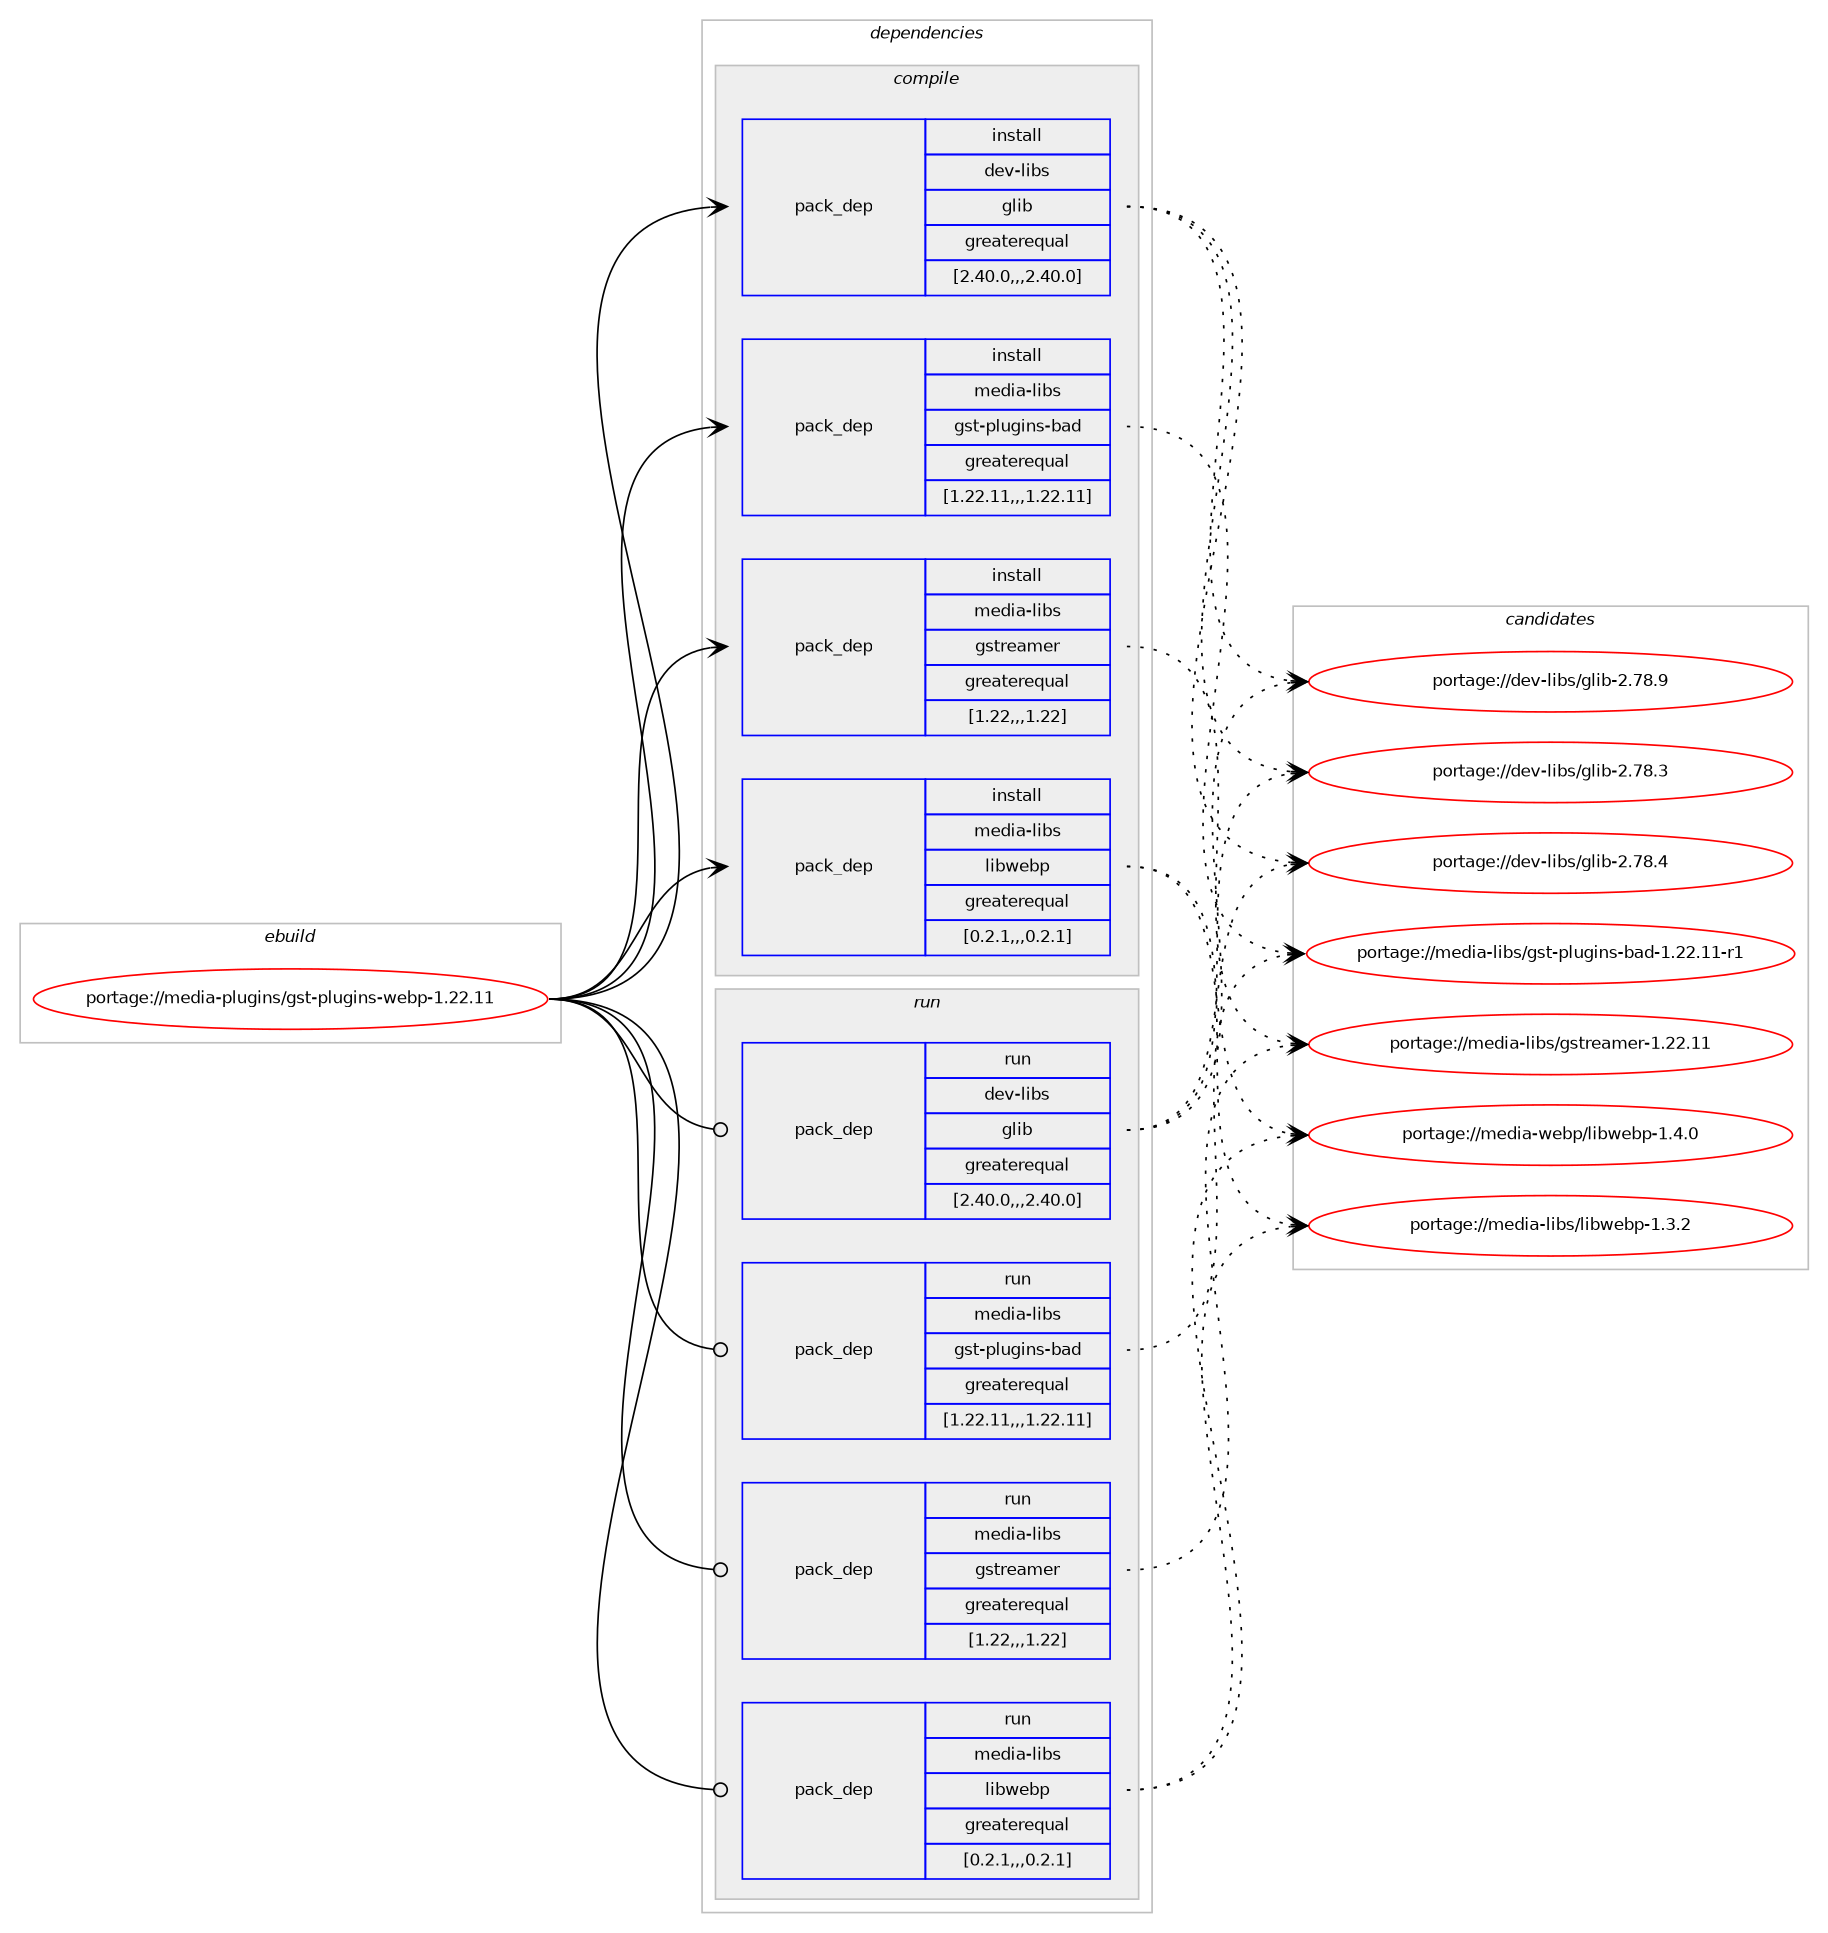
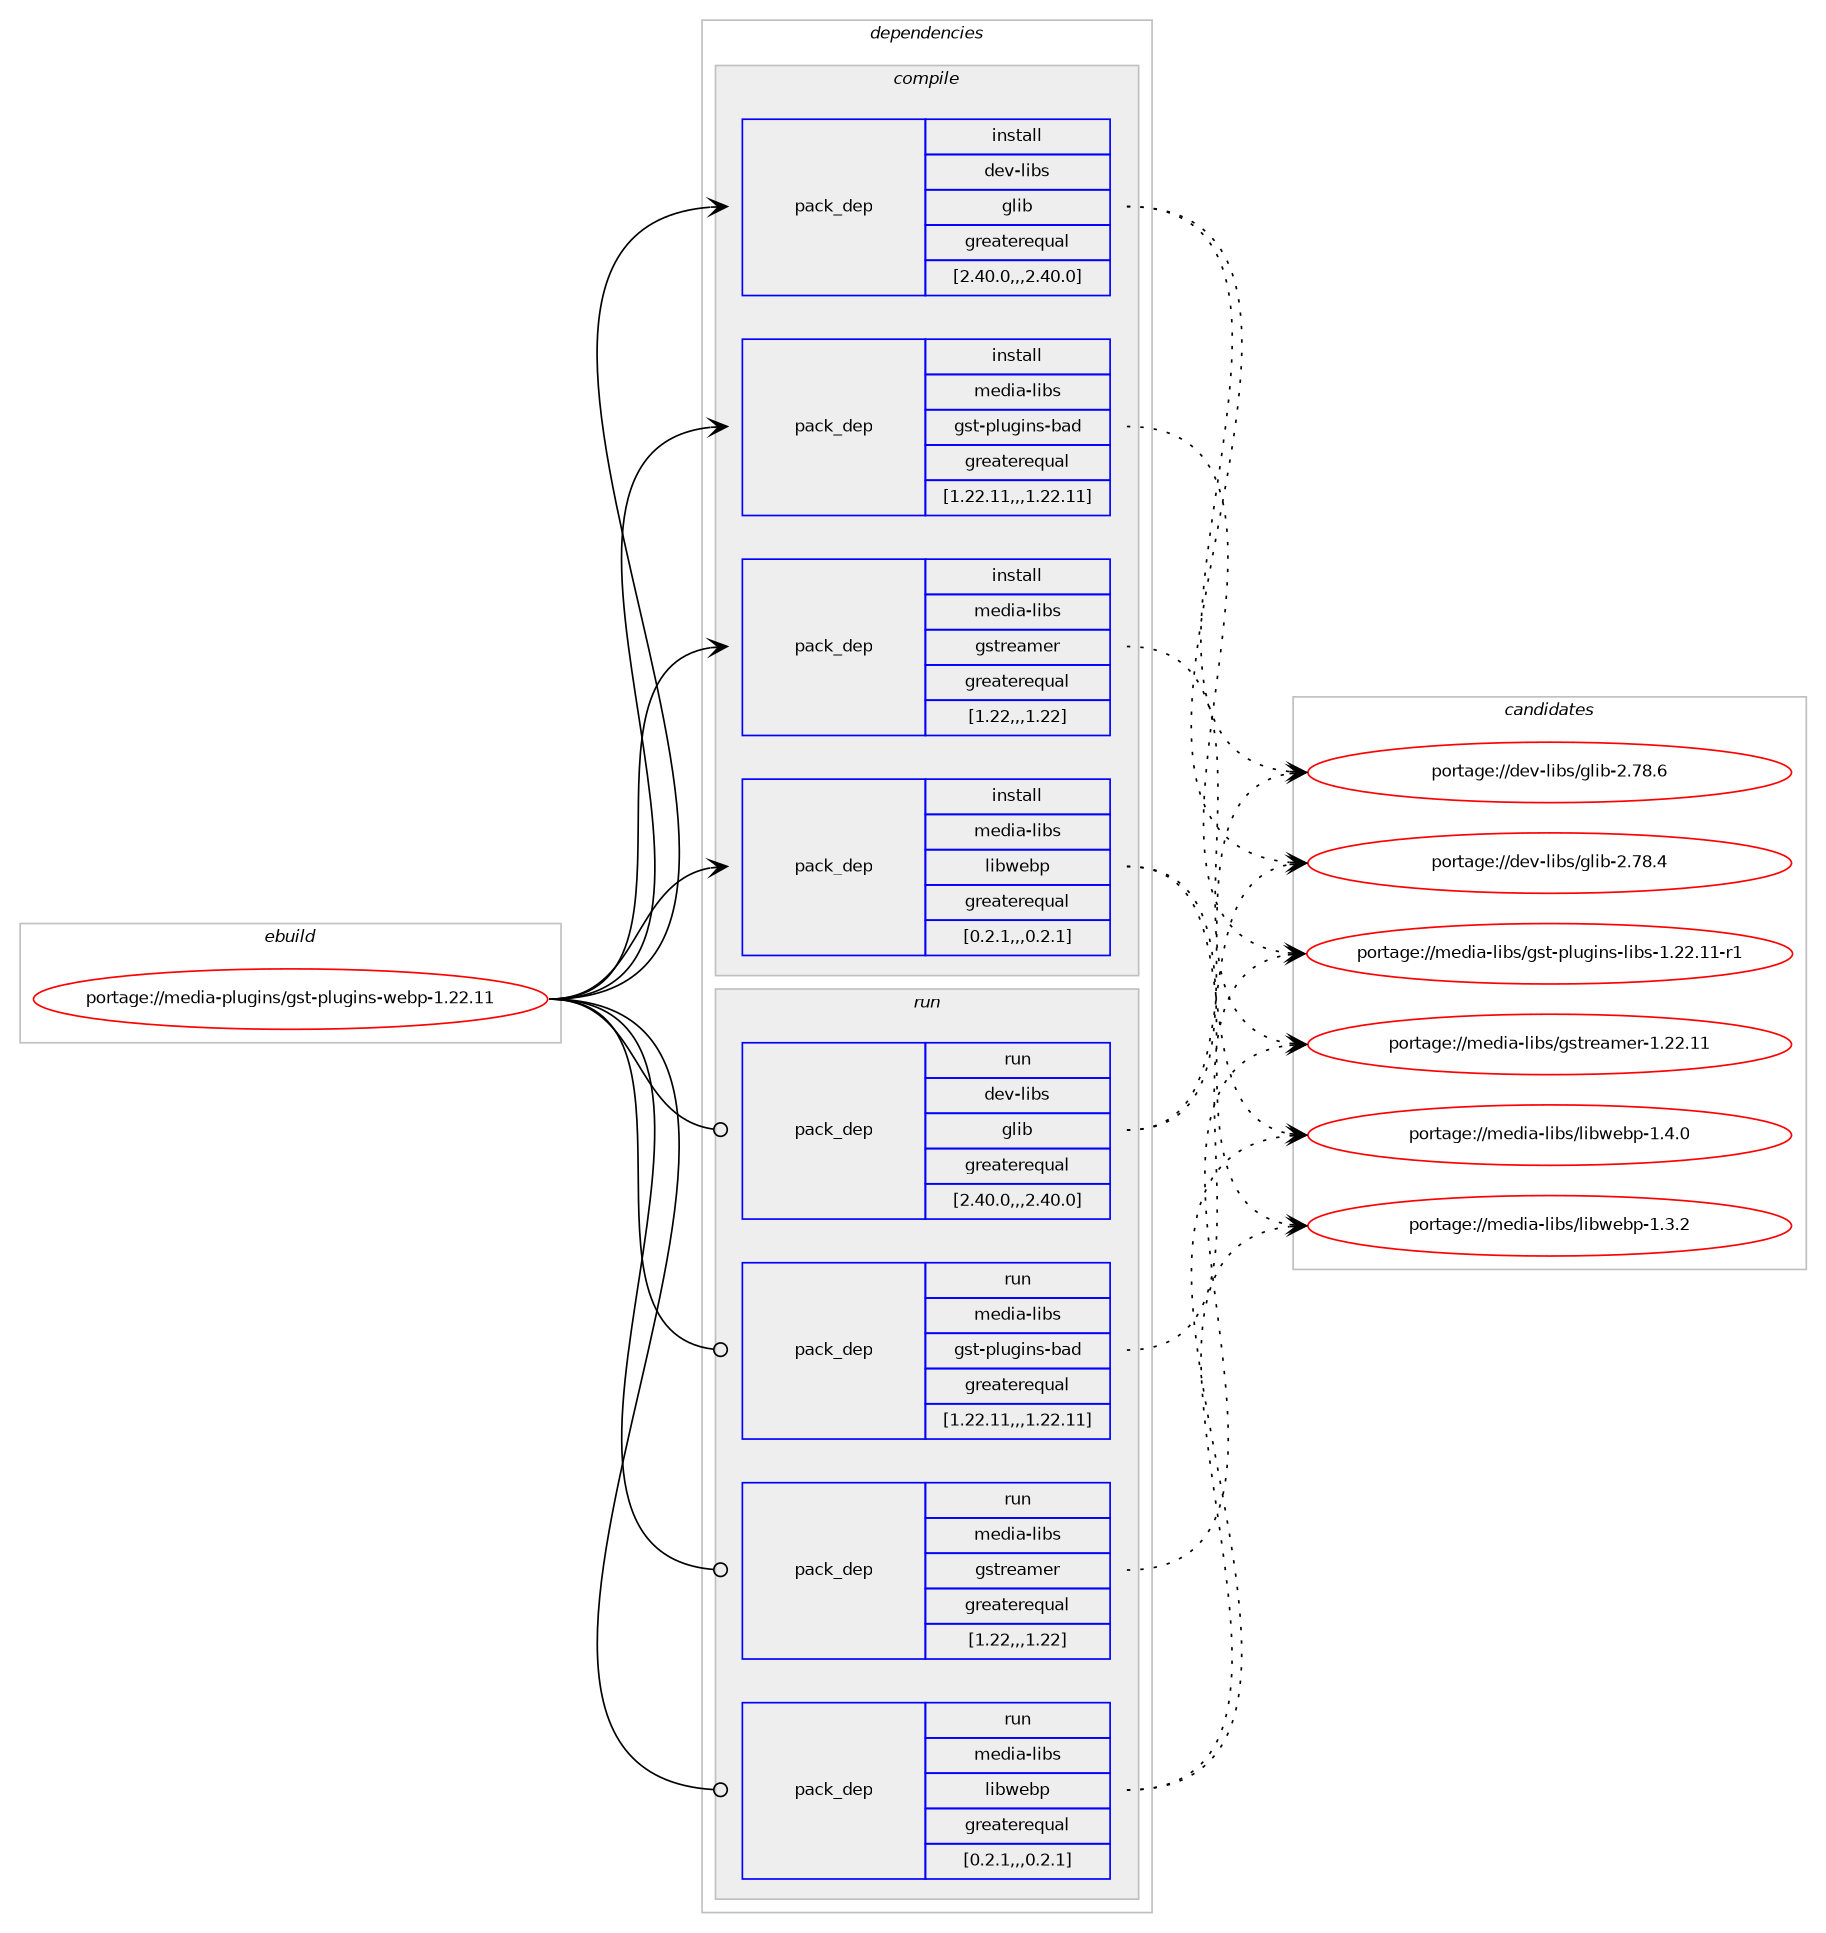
node "portage://dev-libs/glib-2.78.9": label "portage://dev-libs/glib-2.78.9" -> "portage://dev-libs/glib-2.78.6"
node "portage://dev-libs/glib-2.78.3": removed
node "portage://media-libs/gst-plugins-bad-1.22.11-r1": label "portage://media-libs/gst-plugins-bad-1.22.11-r1" -> "portage://media-libs/gst-plugins-libs-1.22.11-r1"
node "portage://media-webp/libwebp-1.4.0": label "portage://media-webp/libwebp-1.4.0" -> "portage://media-libs/libwebp-1.4.0"
